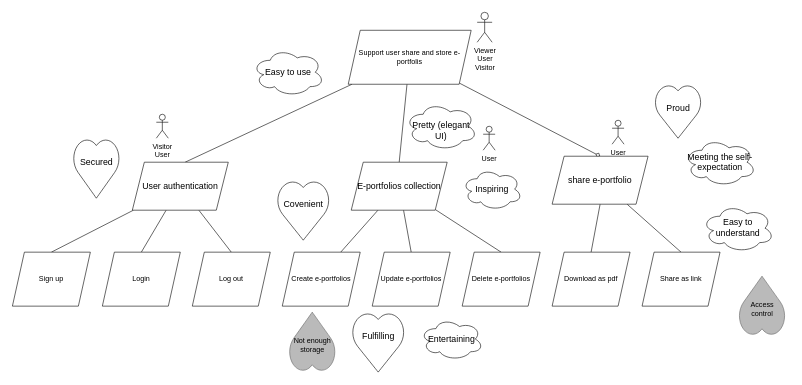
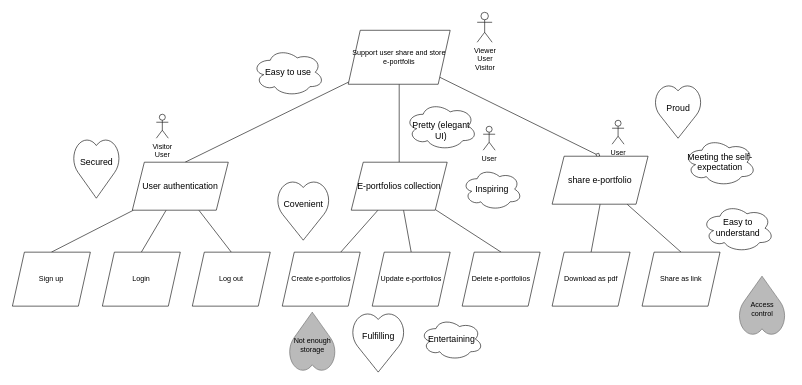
node "Support user share and store e-portfolis": size 123x54 -> 102x54
